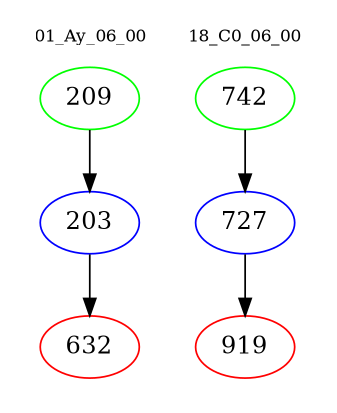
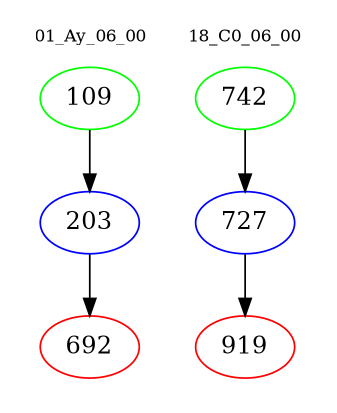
node "209": label "209" -> "109"
node "632": label "632" -> "692"
